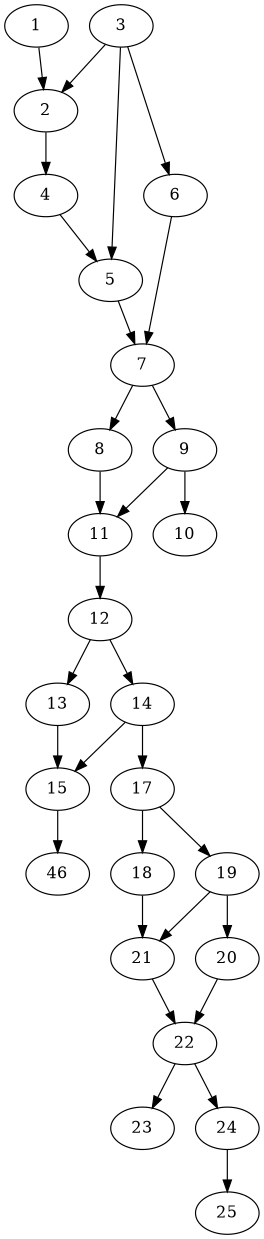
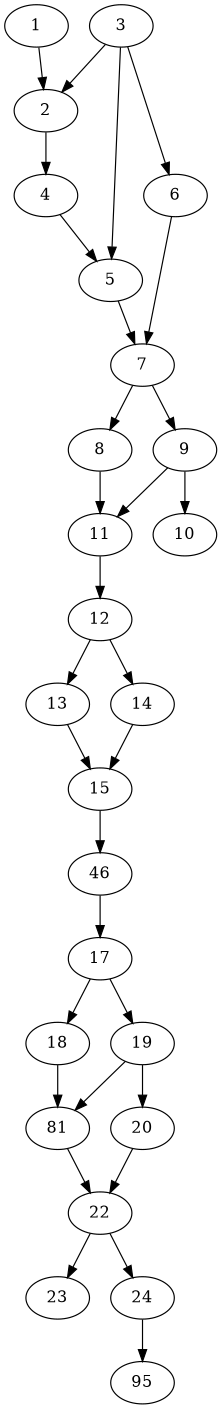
edge "14" -> "17": now "46" -> "17"
node "21": label "21" -> "81"
node "25": label "25" -> "95"
